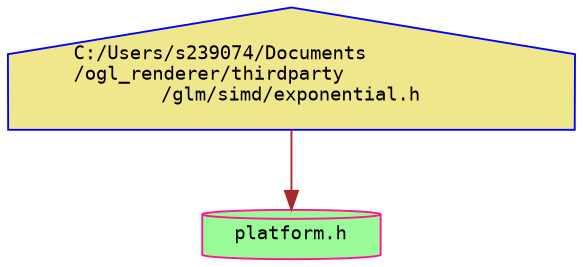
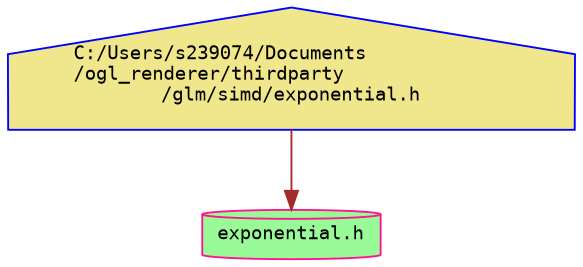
node "platform.h": label "platform.h" -> "exponential.h"
